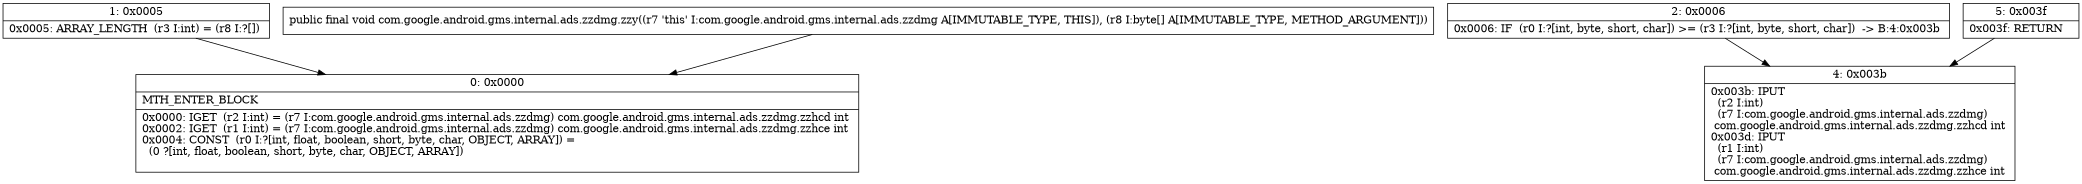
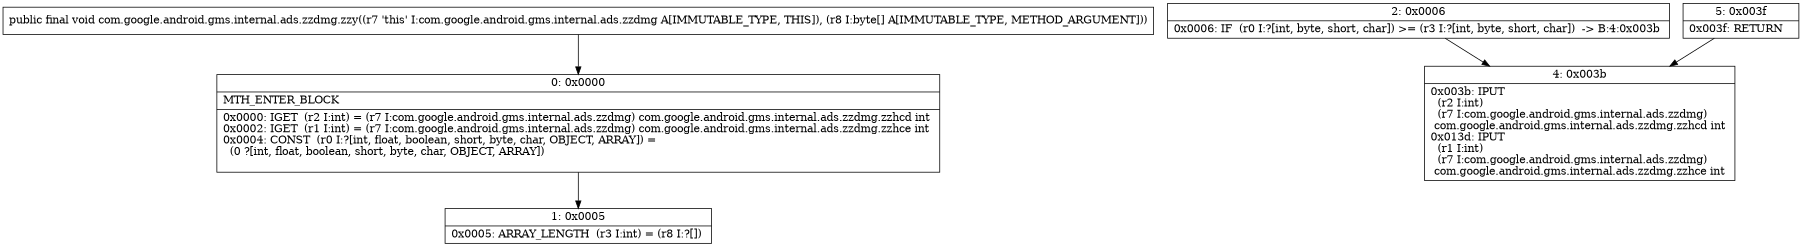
edge "1: 0x0005" -> "0: 0x0000": reversed
node "4: 0x003b": text "0x003d: IPUT" -> "0x013d: IPUT"
